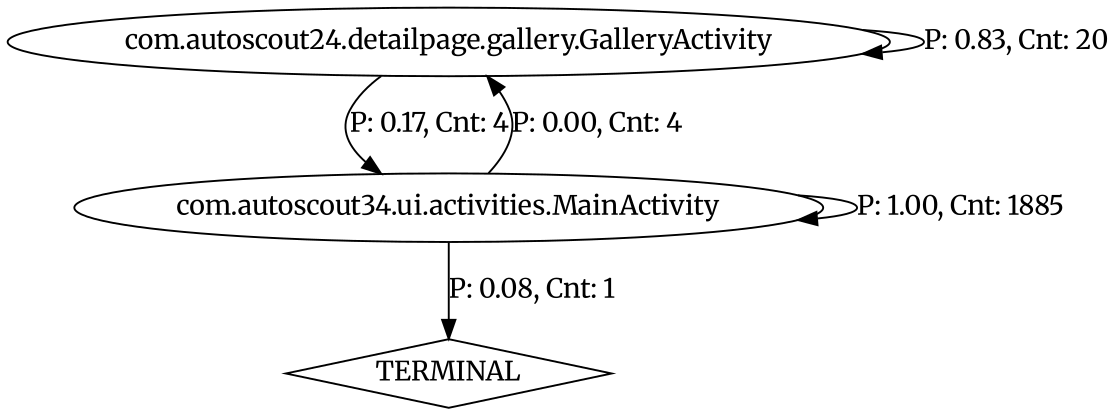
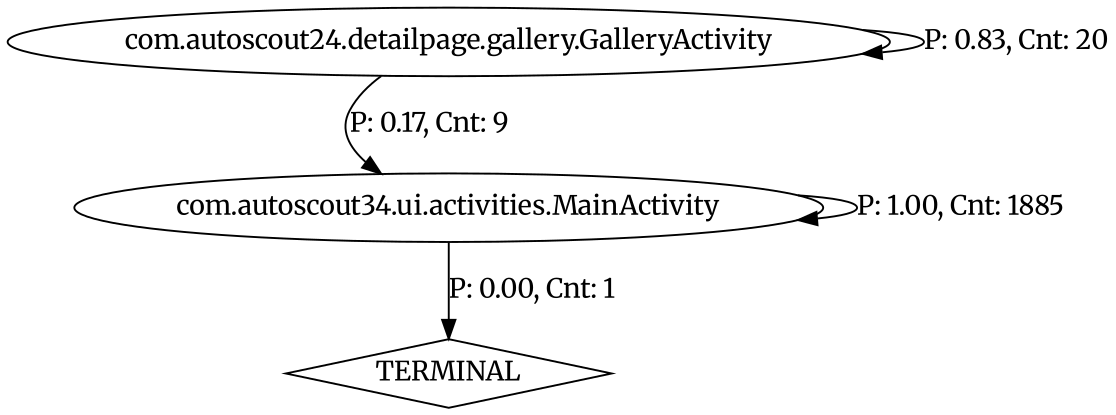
edge "com.autoscout24.detailpage.gallery.GalleryActivity" -> "com.autoscout34.ui.activities.MainActivity": label "P: 0.17, Cnt: 4" -> "P: 0.17, Cnt: 9"
edge "com.autoscout34.ui.activities.MainActivity" -> "com.autoscout24.detailpage.gallery.GalleryActivity": removed, label "P: 0.00, Cnt: 4"
edge "com.autoscout34.ui.activities.MainActivity" -> "TERMINAL": label "P: 0.08, Cnt: 1" -> "P: 0.00, Cnt: 1"
